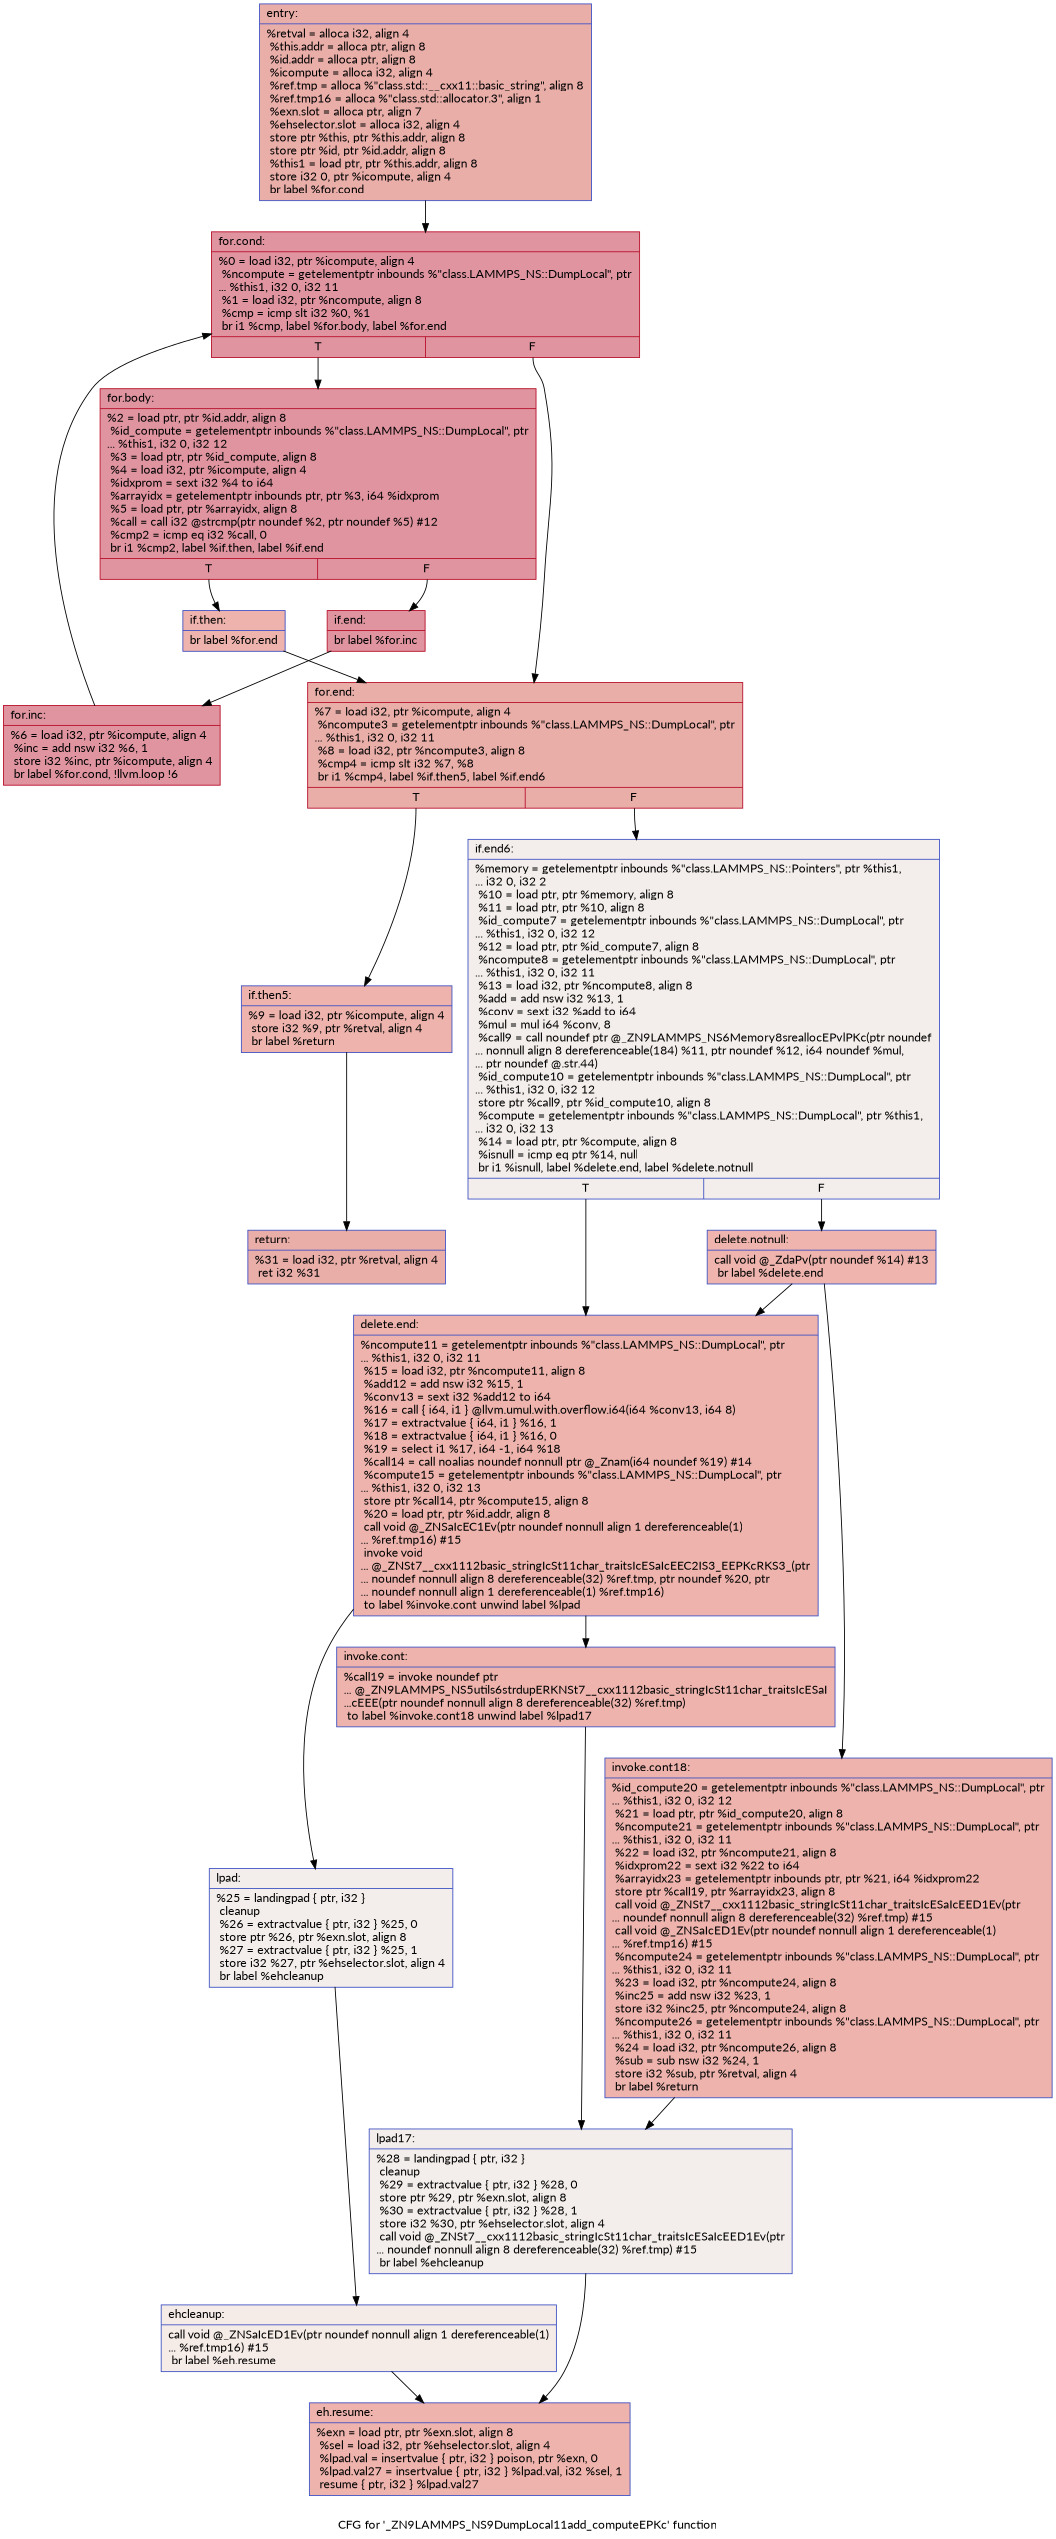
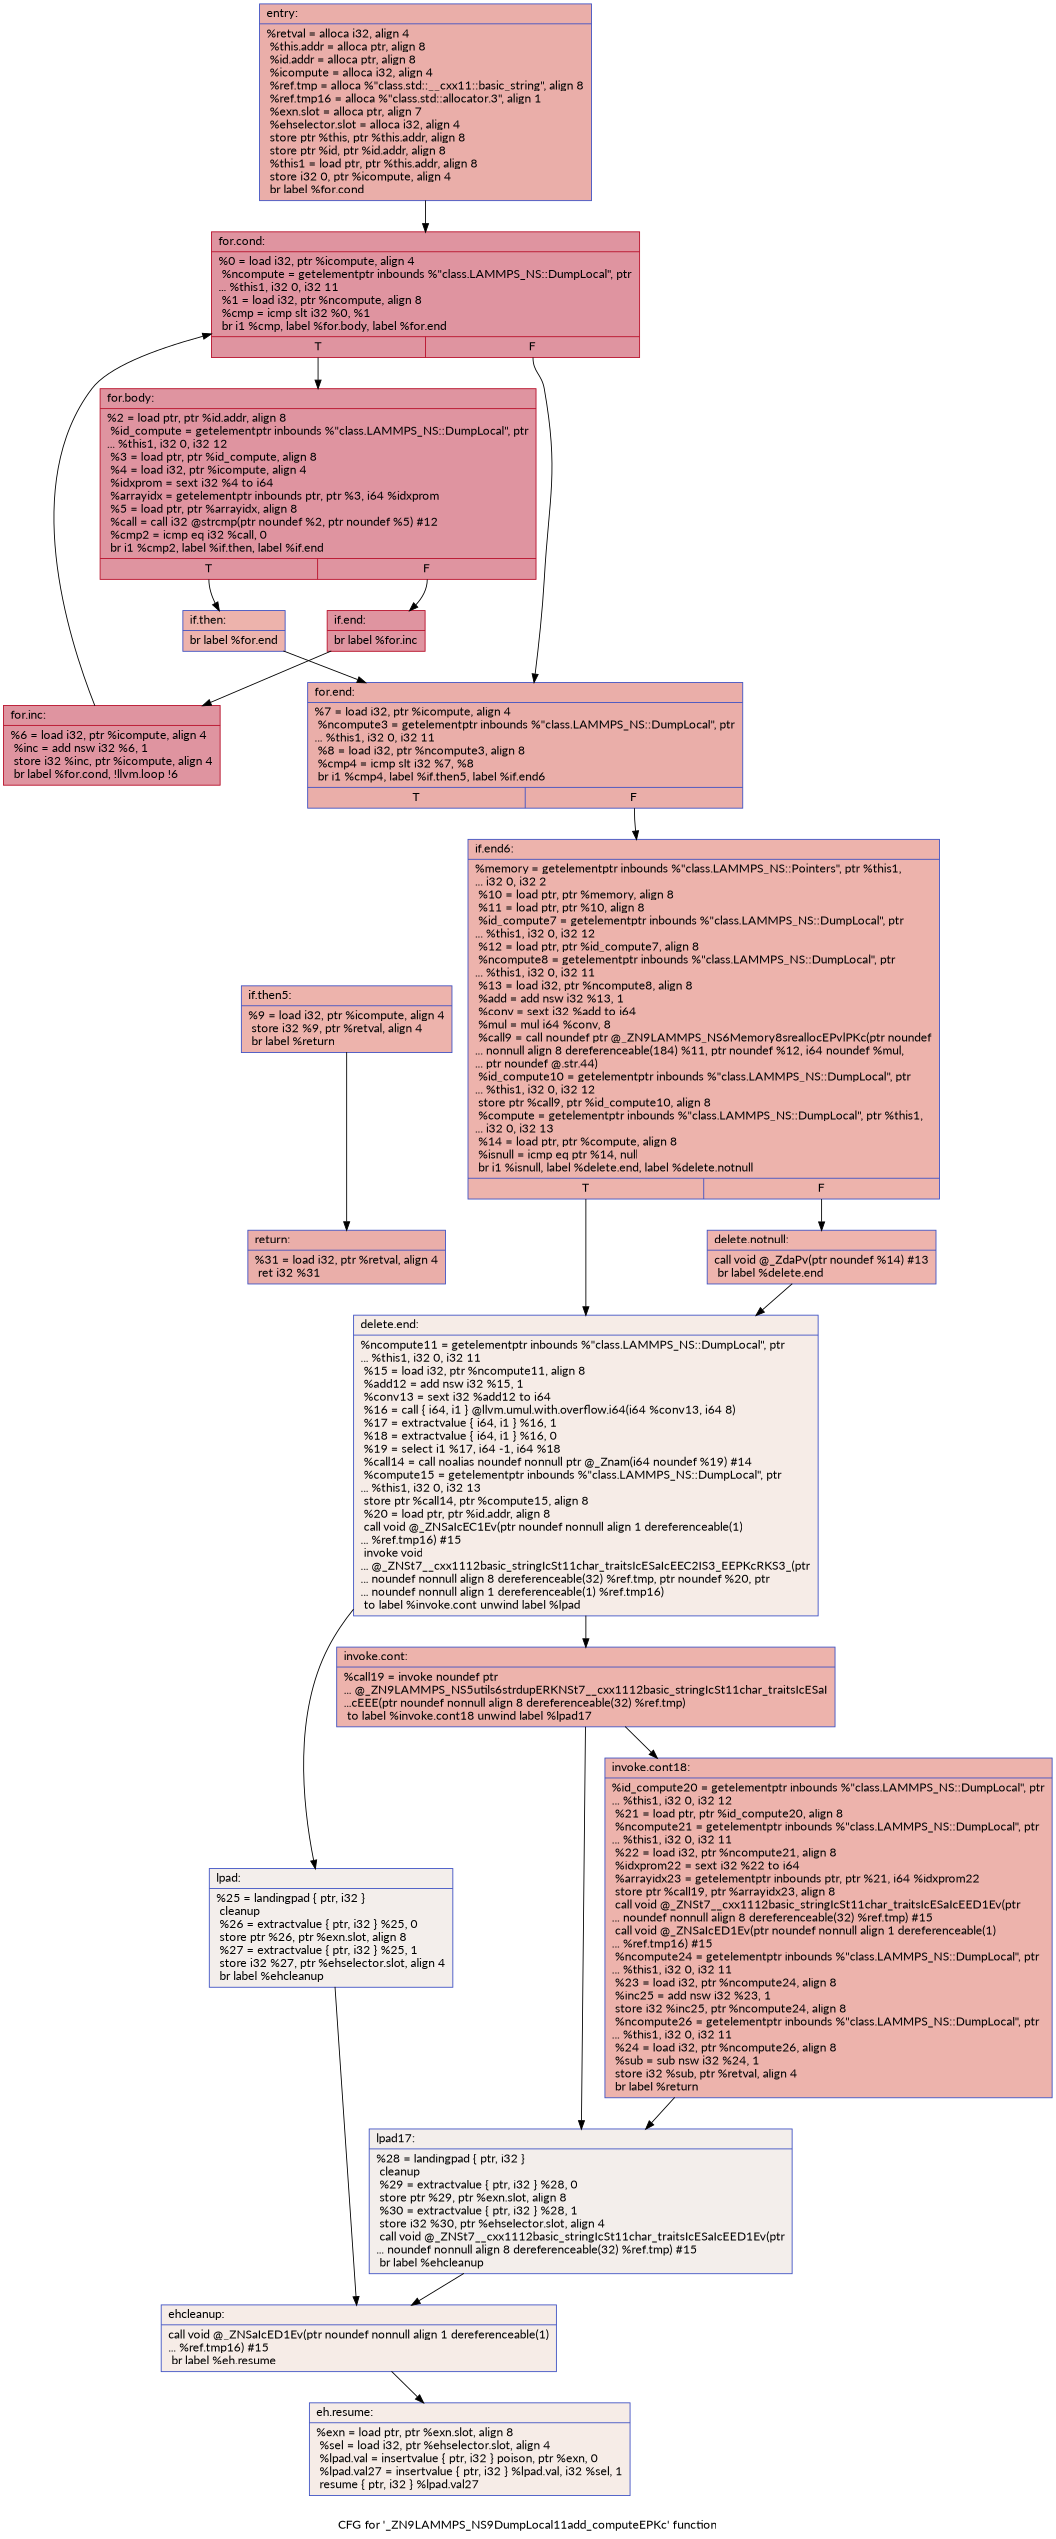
node "for.end:": color #b70d28ff -> #3d50c3ff
edge "for.end:" -> "if.then5:": removed
node "if.end6:": fillcolor #e5d8d170 -> #d6524470
node "delete.end:": fillcolor #d6524470 -> #ead5c970
edge "delete.notnull:" -> "invoke.cont18:": now "invoke.cont:" -> "invoke.cont18:"
edge "lpad17:" -> "eh.resume:": now "lpad17:" -> "ehcleanup:"
node "eh.resume:": fillcolor #d6524470 -> #ead5c970
